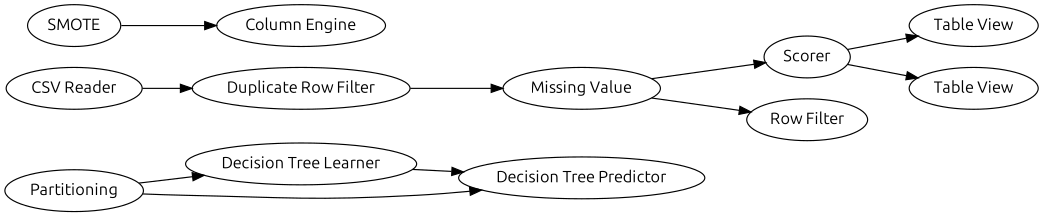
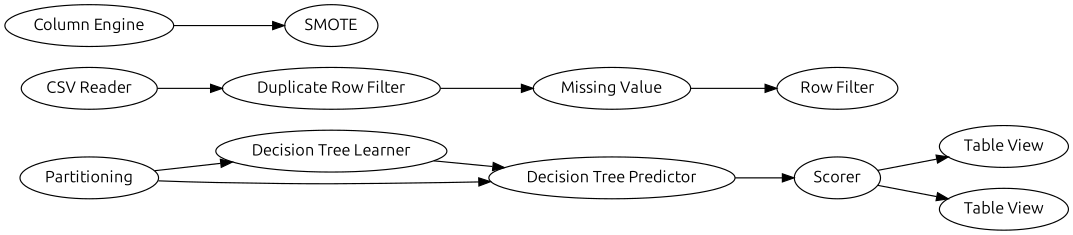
edge "SMOTE" -> "Column Engine": reversed
edge "Missing Value" -> "Scorer": now "Decision Tree Predictor" -> "Scorer"
